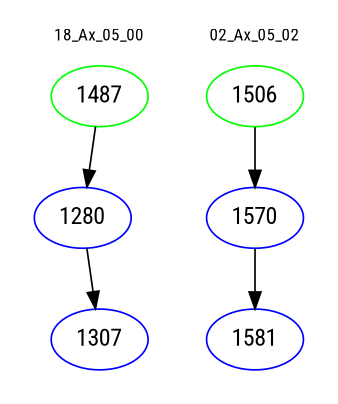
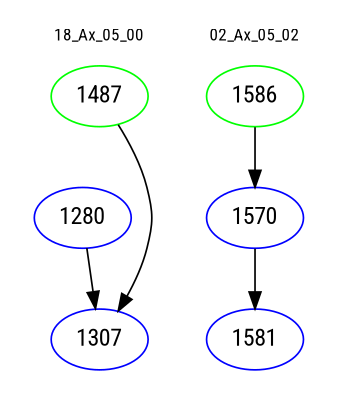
node "1506": label "1506" -> "1586"
edge "1487" -> "1280": now "1487" -> "1307"
